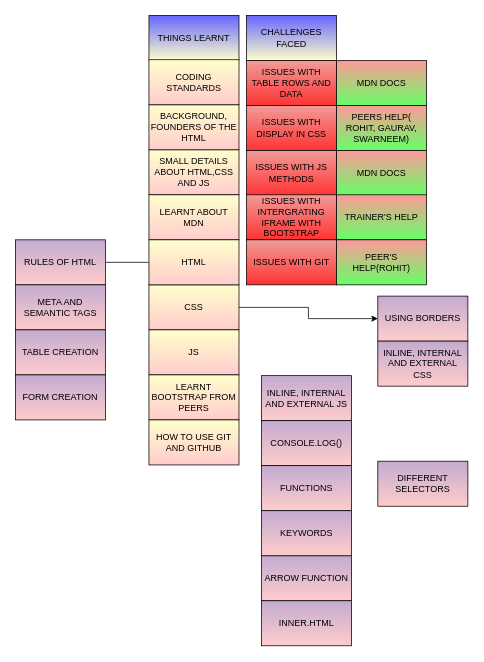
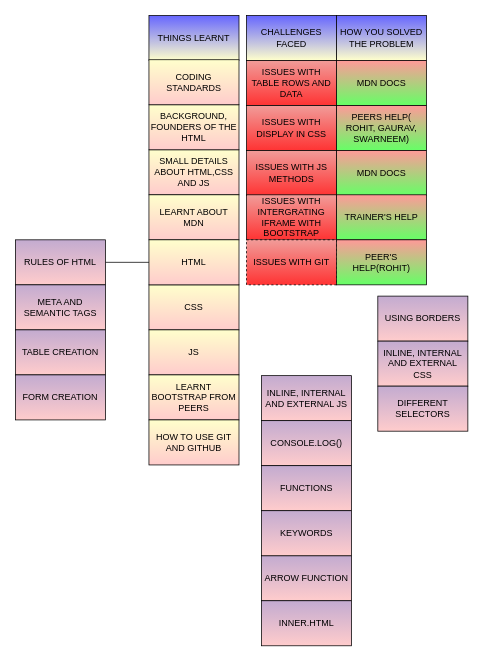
node "HOW YOU SOLVED THE PROBLEM": added
node "ISSUES WITH GIT": style solid -> dashed
edge "CSS" -> "USING BORDERS": removed
node "DIFFERENT SELECTORS": moved (423, 483) -> (423, 408)
